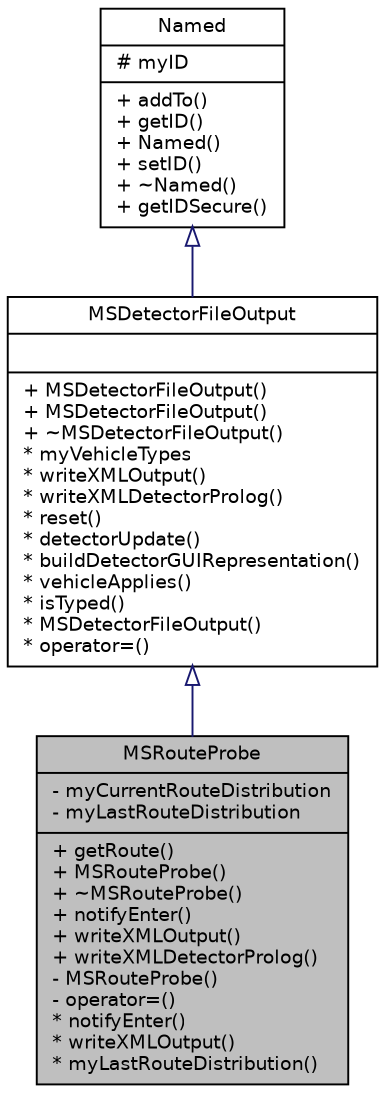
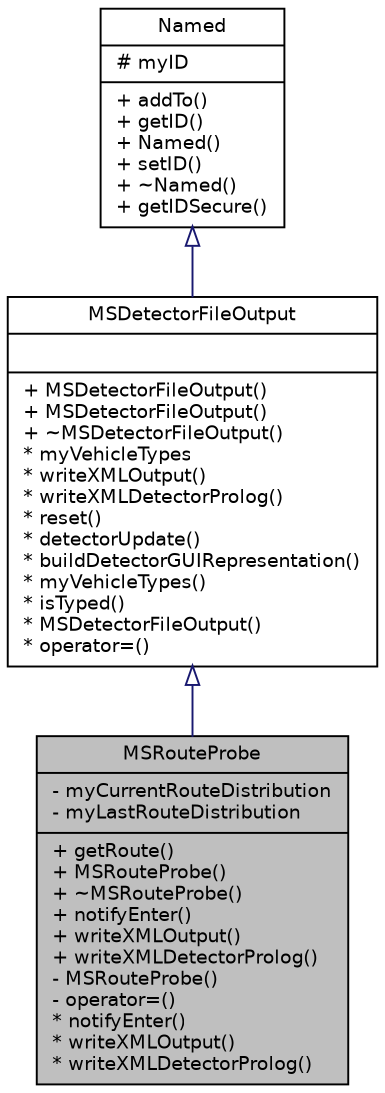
node "MSDetectorFileOutput": text "* vehicleApplies()" -> "* myVehicleTypes()"
node "MSRouteProbe": text "* myLastRouteDistribution()" -> "* writeXMLDetectorProlog()"
